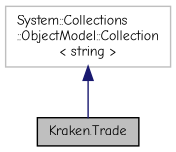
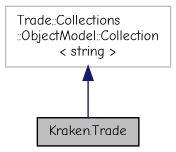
node "System::Collections ::ObjectModel::Collection < string >": label "System::Collections ::ObjectModel::Collection < string >" -> "Trade::Collections ::ObjectModel::Collection < string >"
